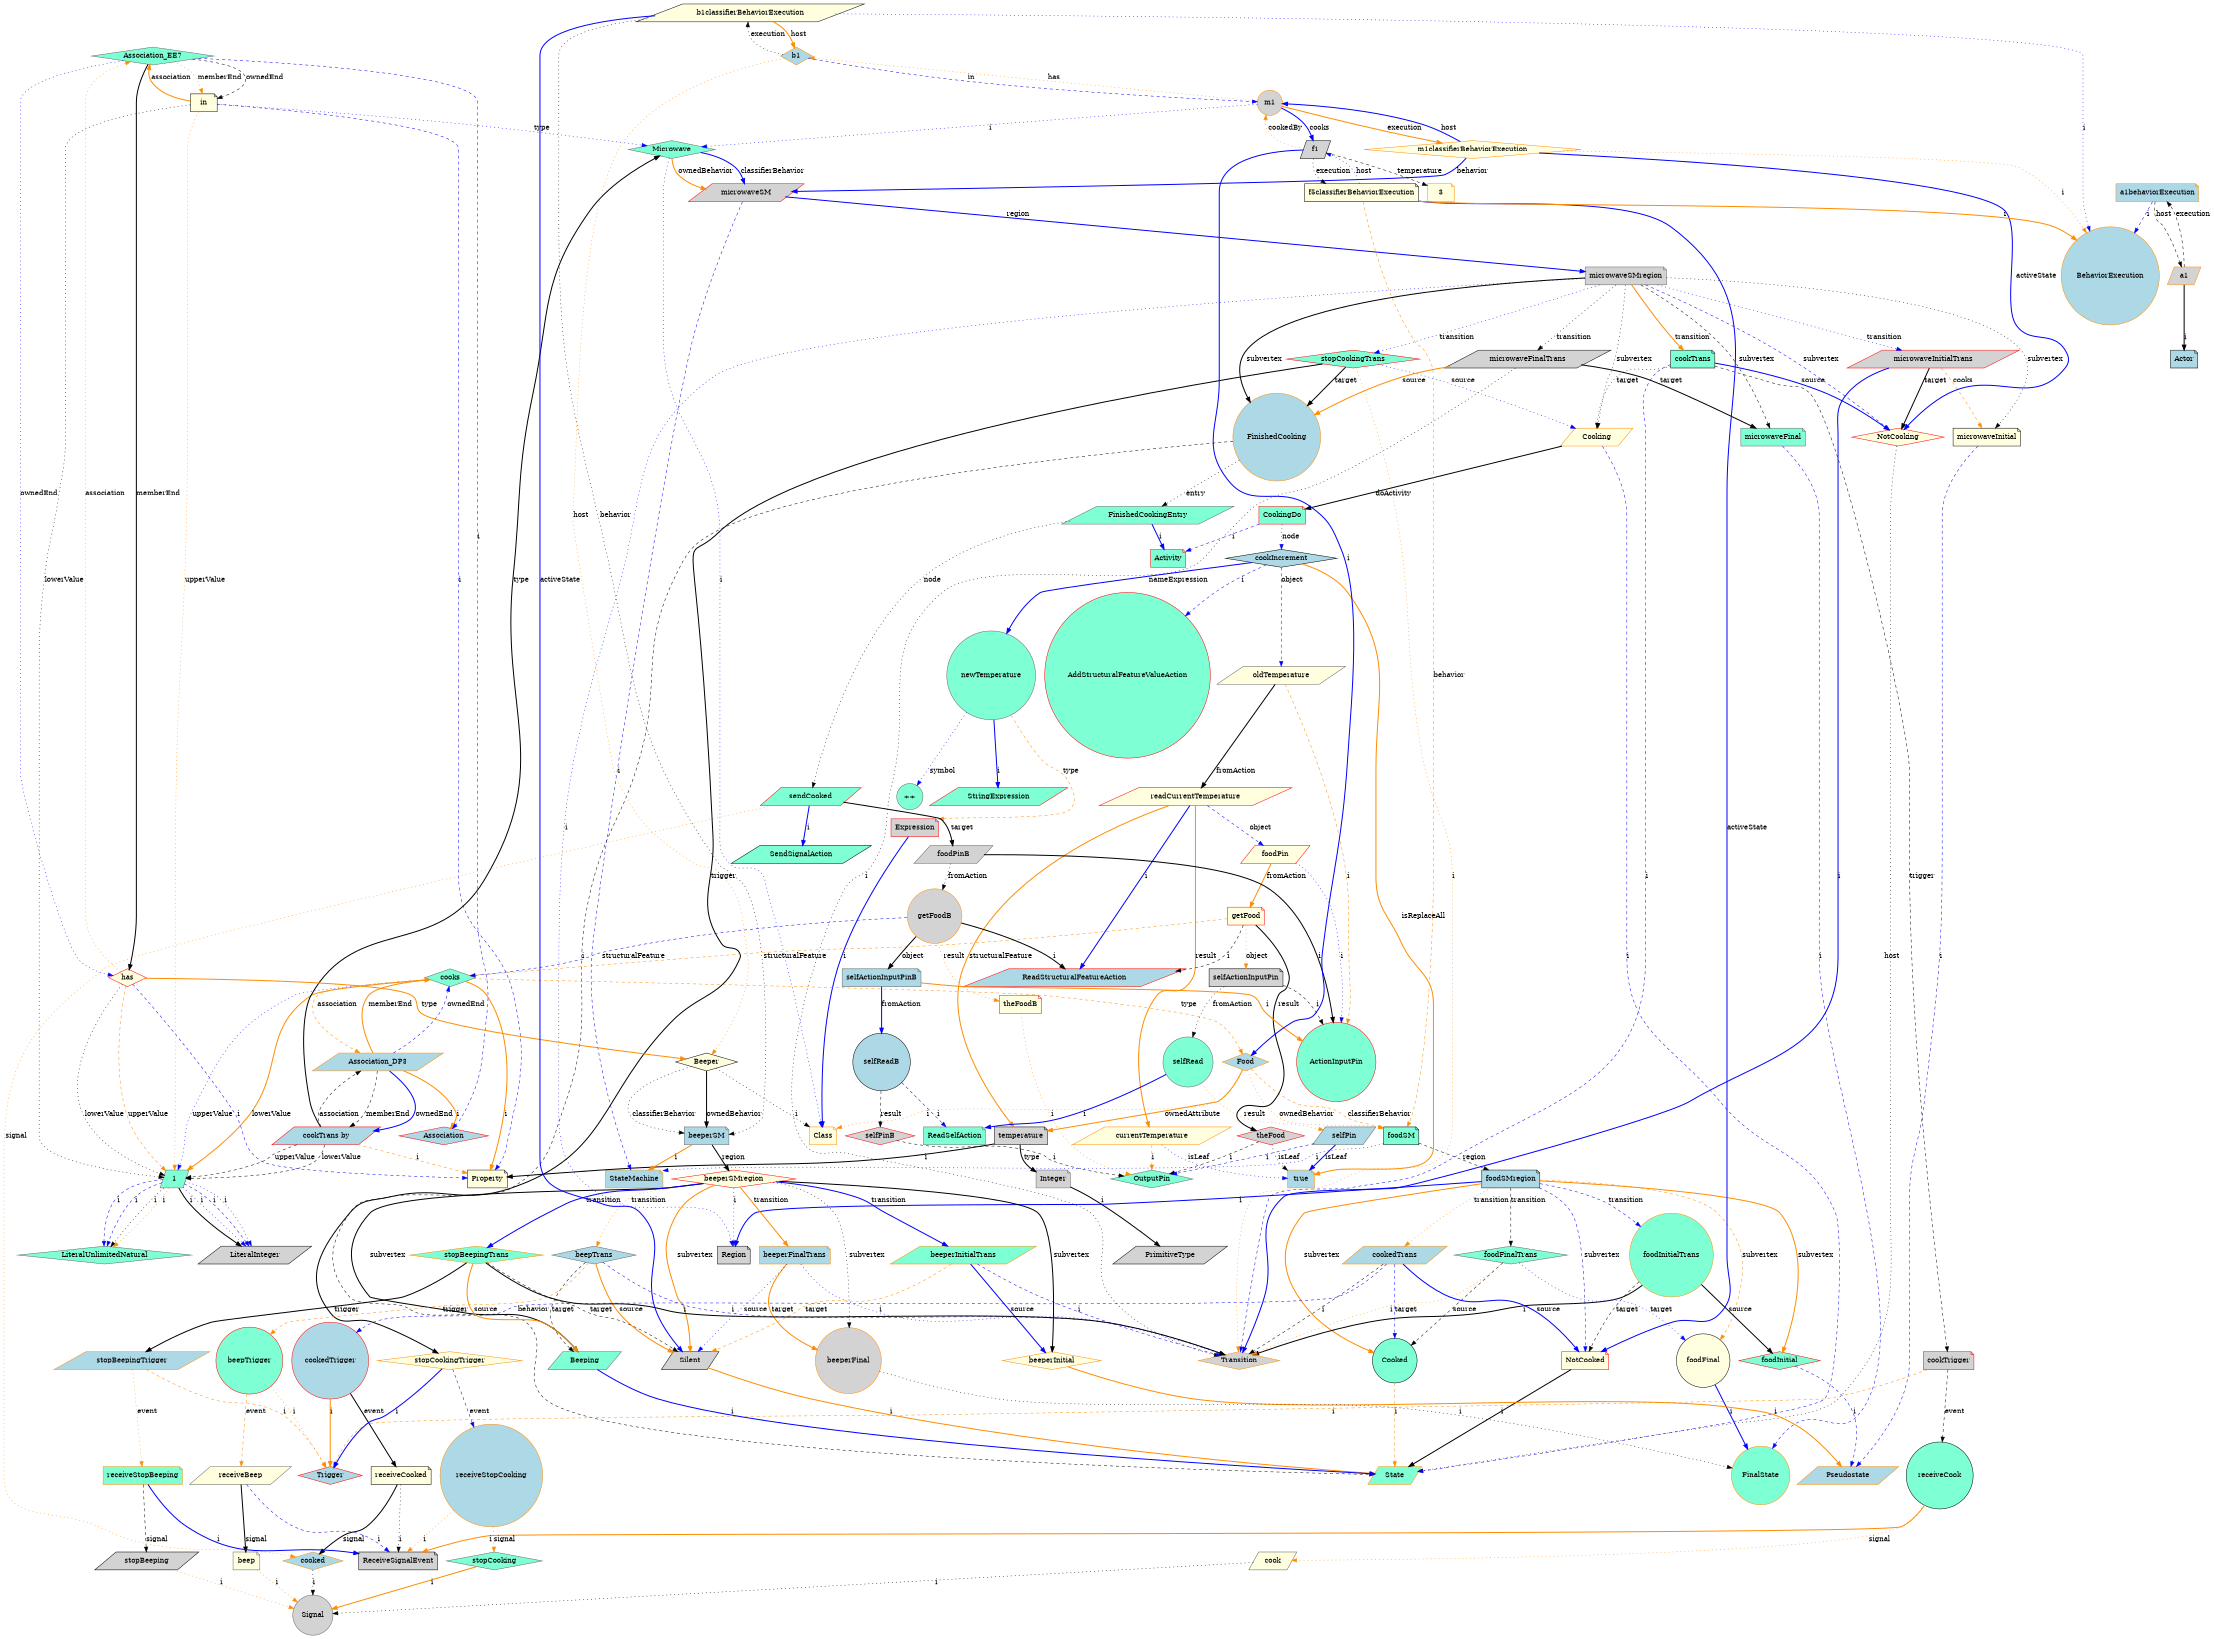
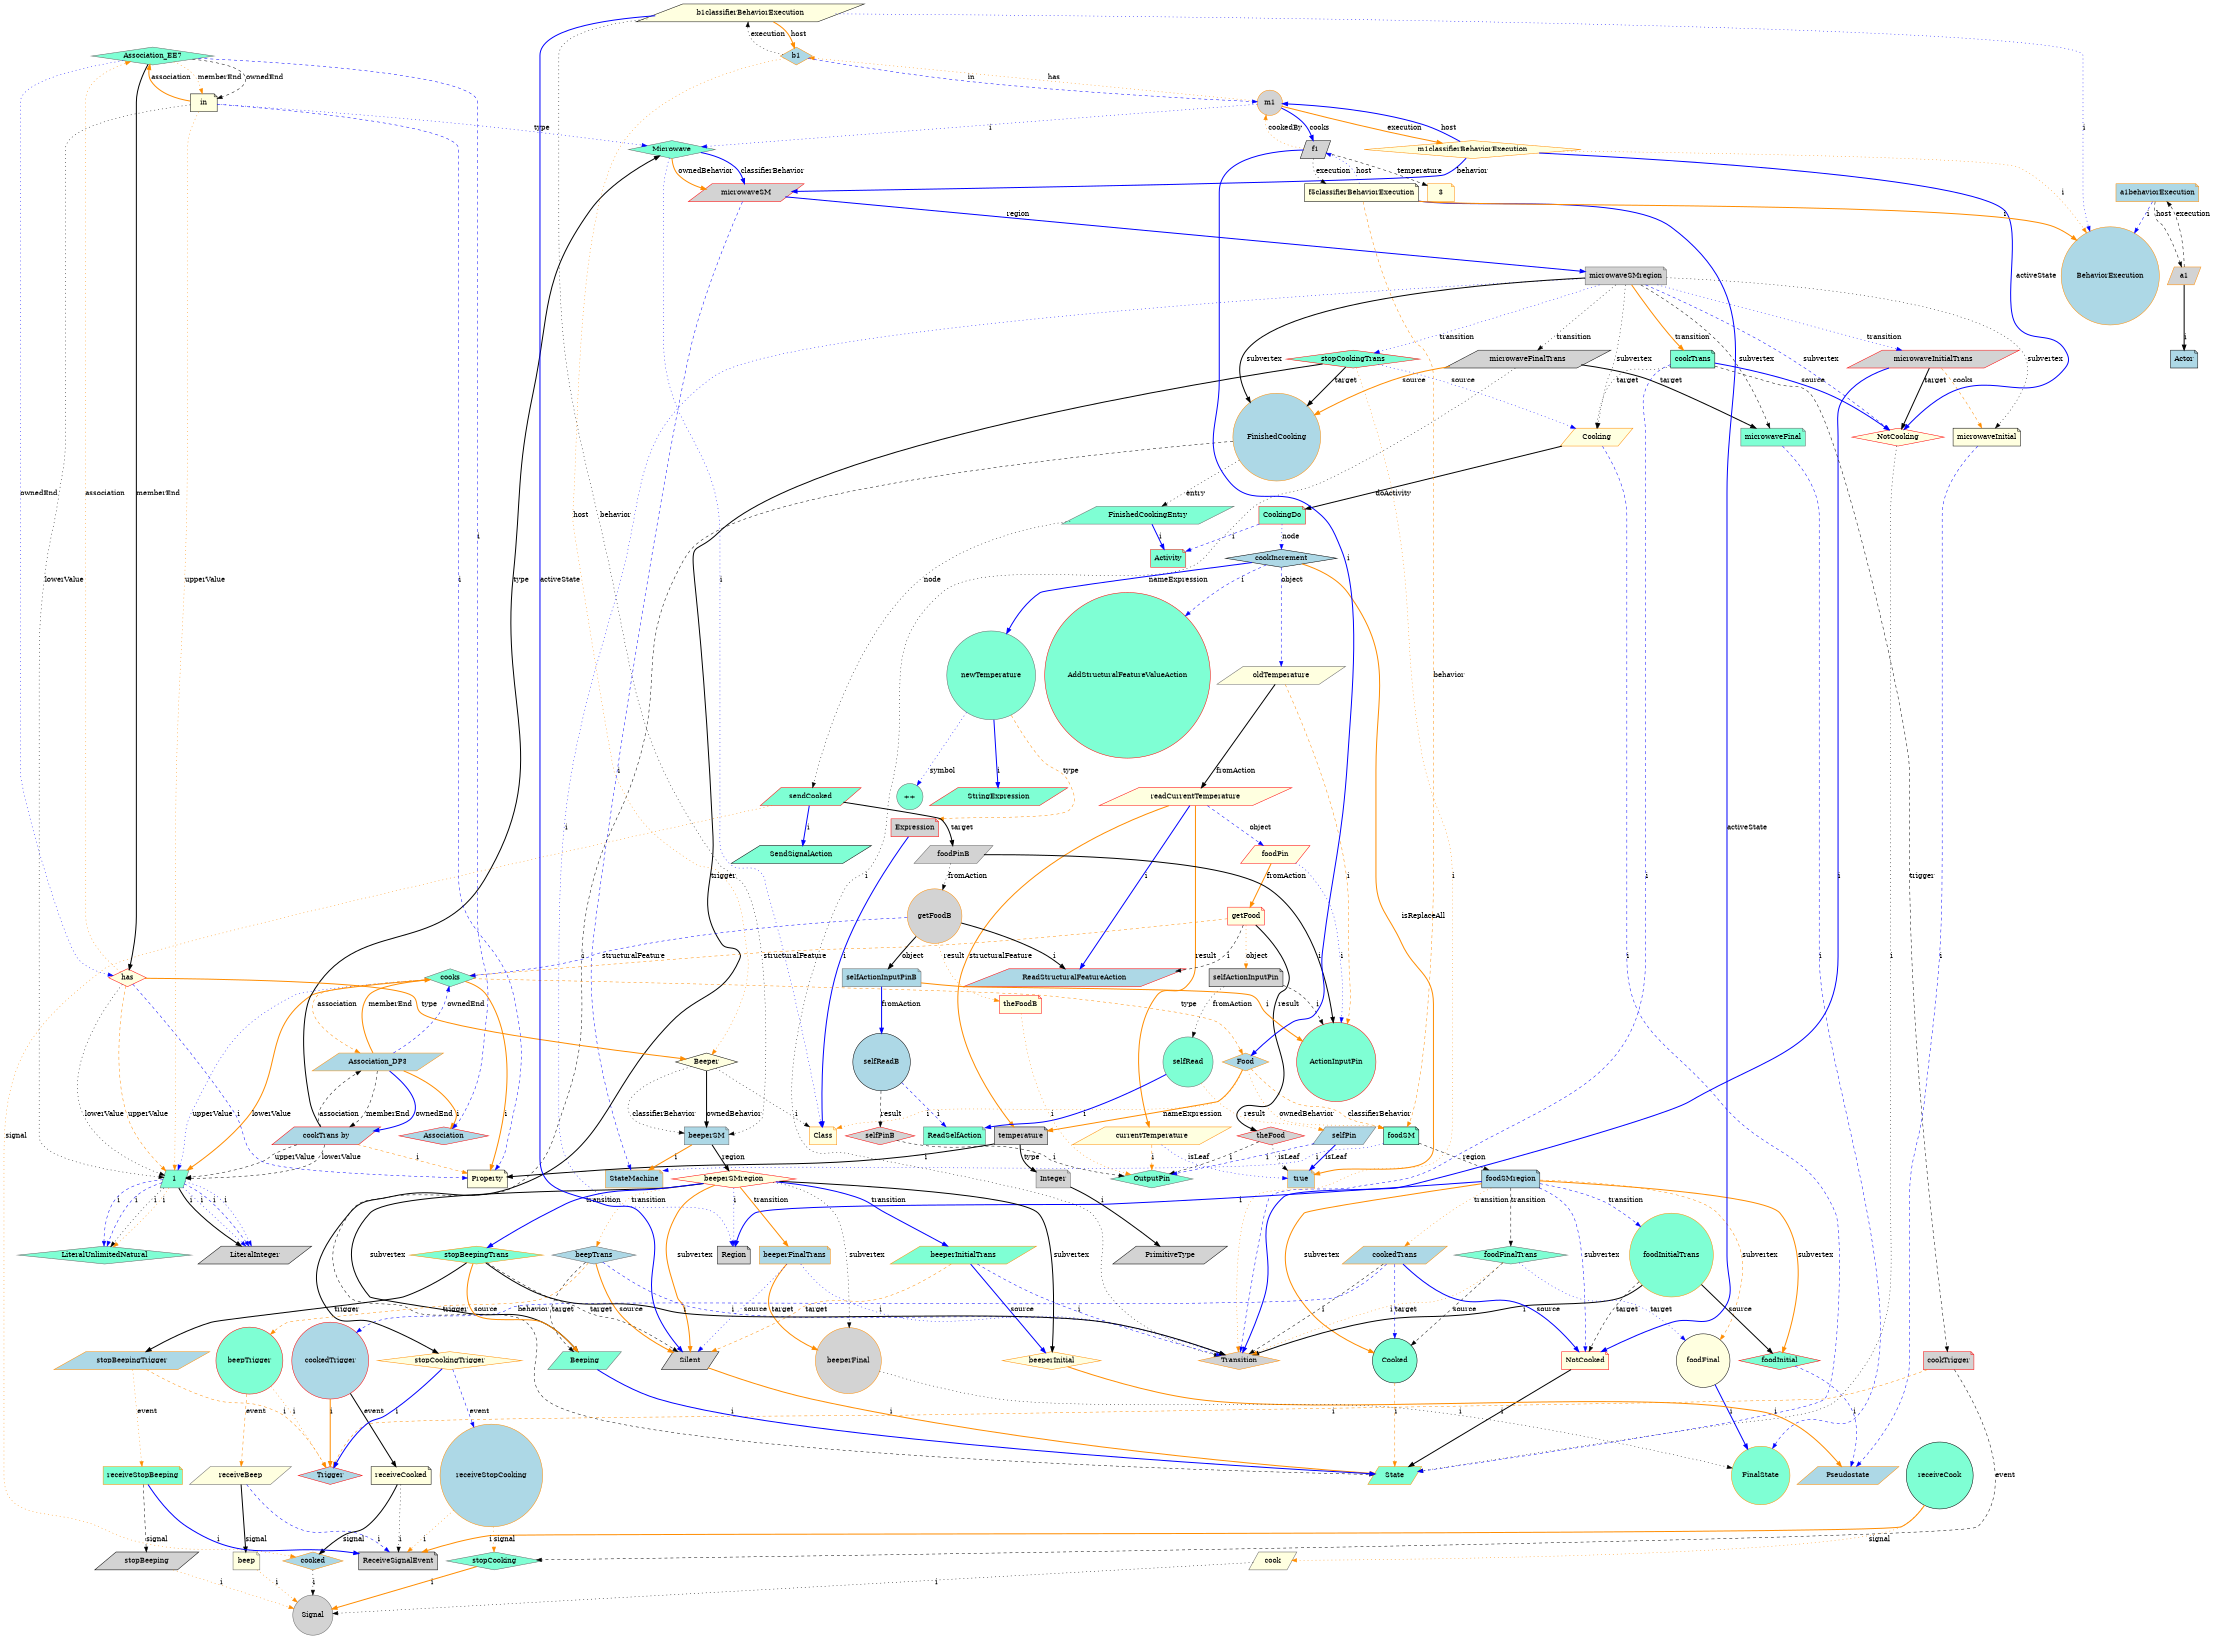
edge "NotCooking" -> "State": label "host" -> "i"
edge "Food" -> "temperature": label "ownedAttribute" -> "nameExpression"
edge "cookTrigger" -> "receiveCook": now "cookTrigger" -> "stopCooking"
